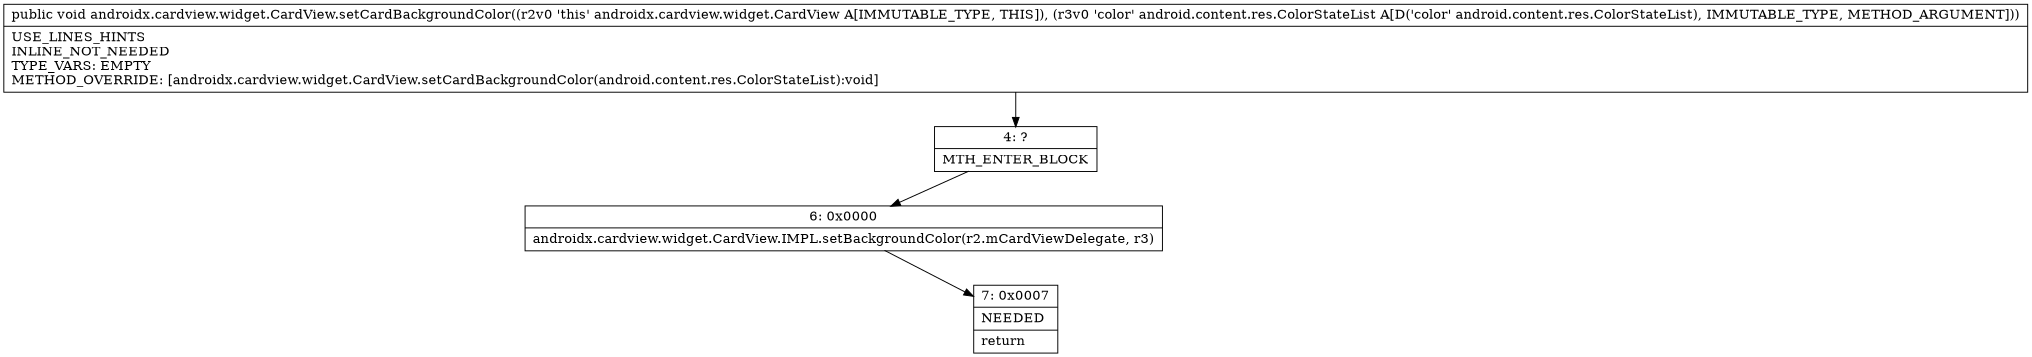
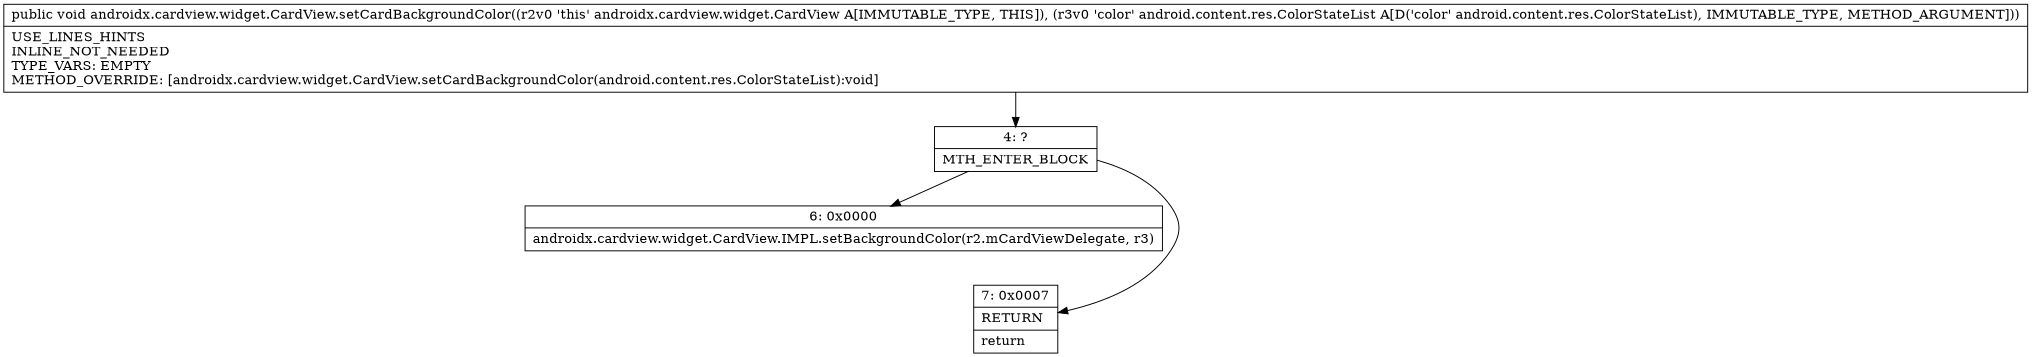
edge "6: 0x0000" -> "7: 0x0007": now "4: ?" -> "7: 0x0007"
node "7: 0x0007": text "NEEDED" -> "RETURN"
